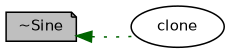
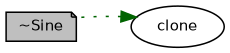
edge "clone" -> "~Sine": reversed
